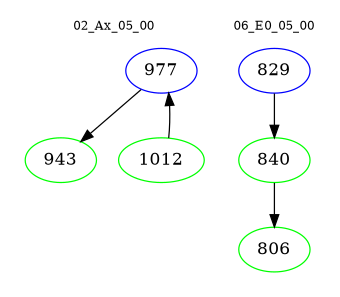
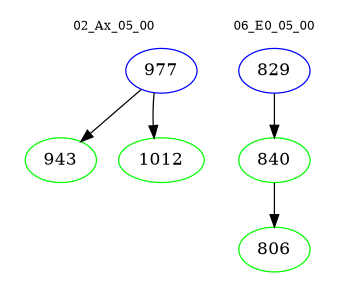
edge "1012" -> "977": reversed
